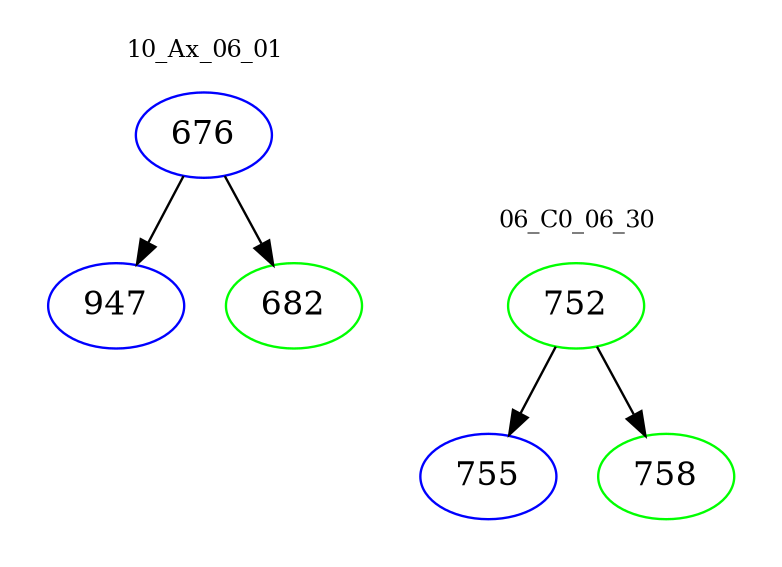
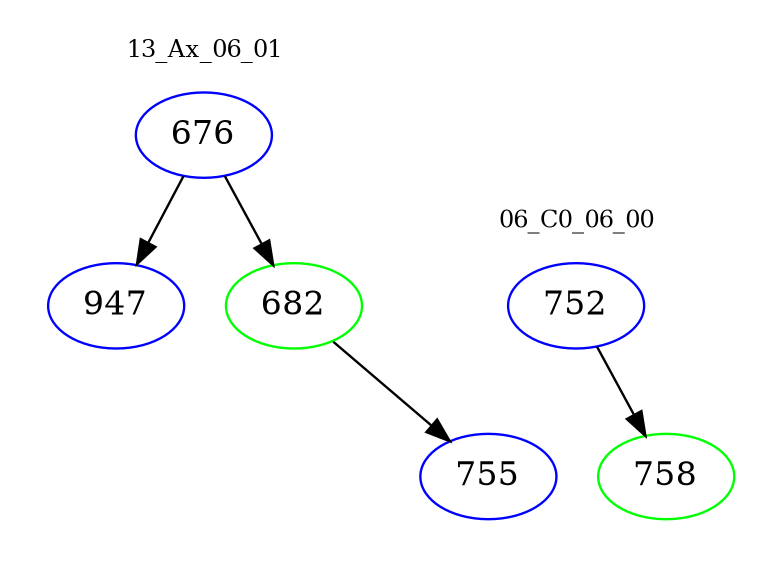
cluster "10_Ax_06_01": label "10_Ax_06_01" -> "13_Ax_06_01"
cluster "06_C0_06_30": label "06_C0_06_30" -> "06_C0_06_00"
node "752": color green -> blue
edge "752" -> "755": now "682" -> "755"
